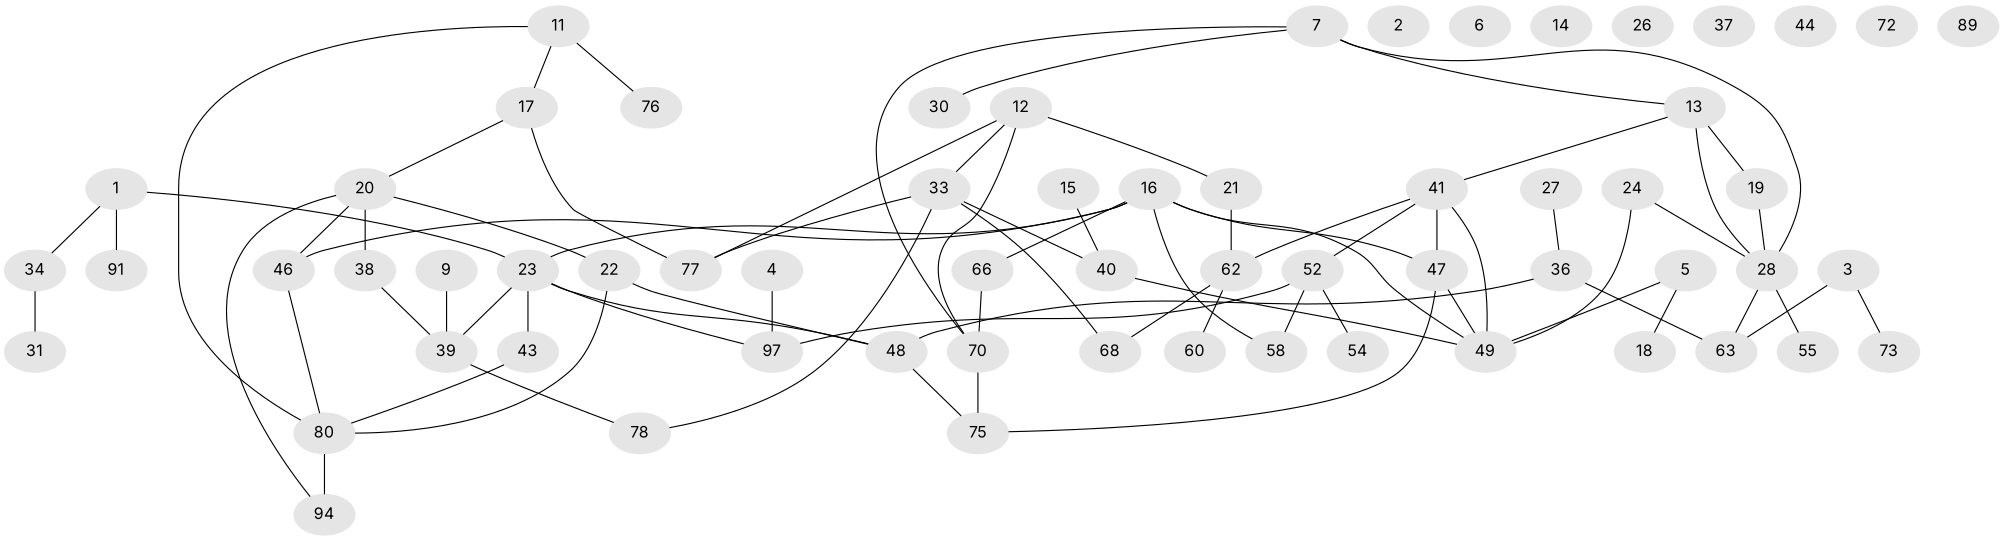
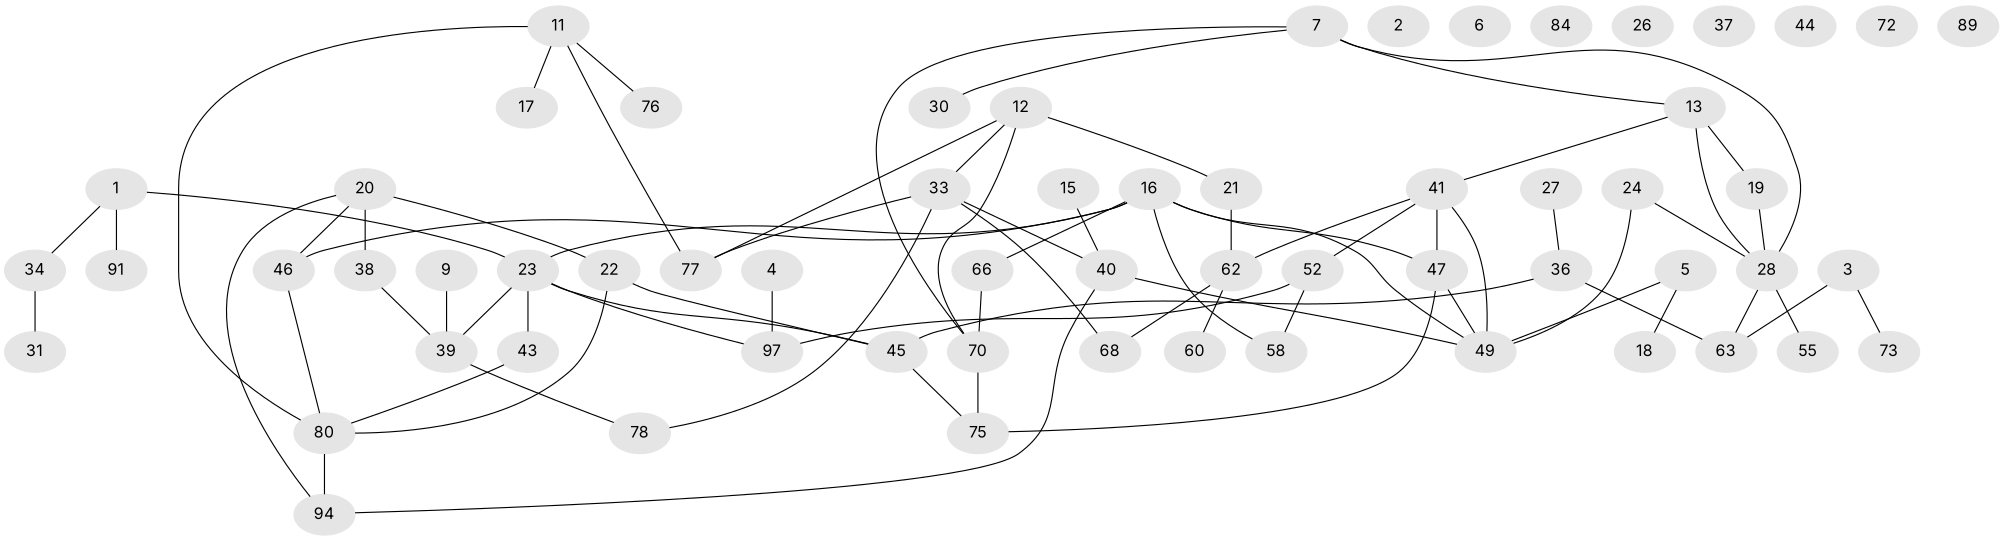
node "14": label "14" -> "84"
edge "17" -- "20": removed
edge "17" -- "77": now "11" -- "77"
node "48": label "48" -> "45"
node "54": removed
edge "40" -- "94": added
